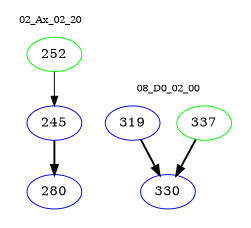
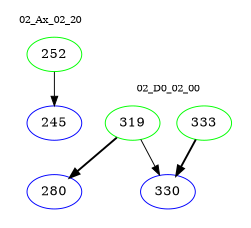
cluster "08_D0_02_00": label "08_D0_02_00" -> "02_D0_02_00"
node "319": color blue -> green
node "337": label "337" -> "333"
edge "245" -> "280": now "319" -> "280"
edge "319" -> "330": style bold -> solid
